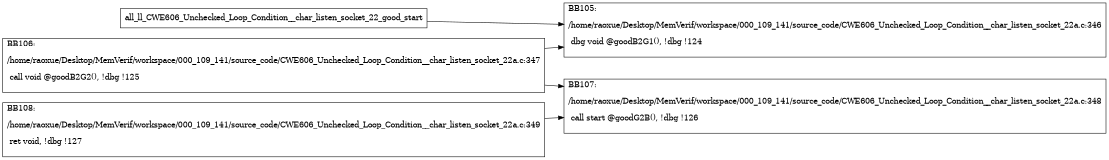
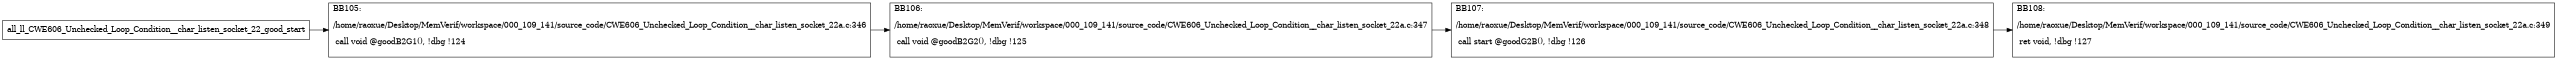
node "BB105:": text "dbg void @goodB2G1(), !dbg !124" -> "call void @goodB2G1(), !dbg !124"
edge "BB106:" -> "BB105:": reversed
edge "BB108:" -> "BB107:": reversed
